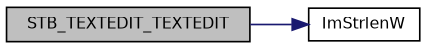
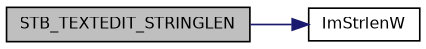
node "STB_TEXTEDIT_TEXTEDIT": label "STB_TEXTEDIT_TEXTEDIT" -> "STB_TEXTEDIT_STRINGLEN"
